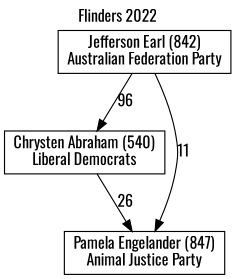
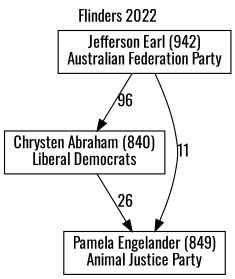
node "Jefferson Earl (842) Australian Federation Party": label "Jefferson Earl (842) Australian Federation Party" -> "Jefferson Earl (942) Australian Federation Party"
node "Chrysten Abraham (540) Liberal Democrats": label "Chrysten Abraham (540) Liberal Democrats" -> "Chrysten Abraham (840) Liberal Democrats"
node "Pamela Engelander (847) Animal Justice Party": label "Pamela Engelander (847) Animal Justice Party" -> "Pamela Engelander (849) Animal Justice Party"
